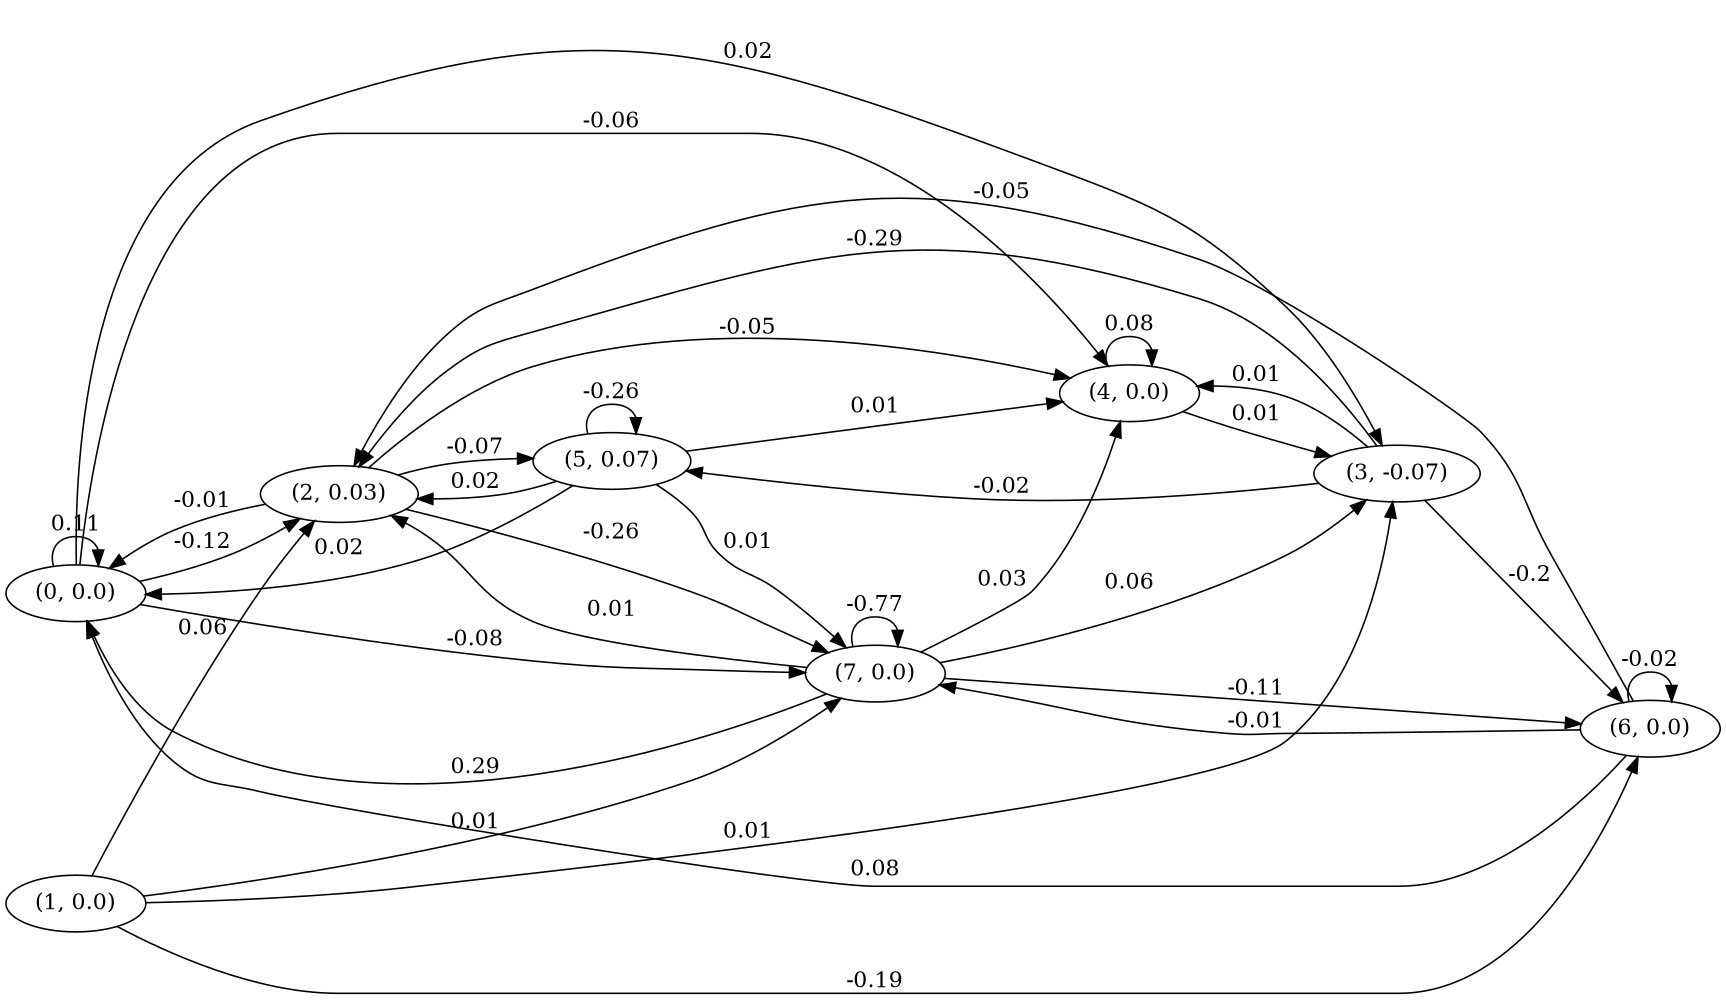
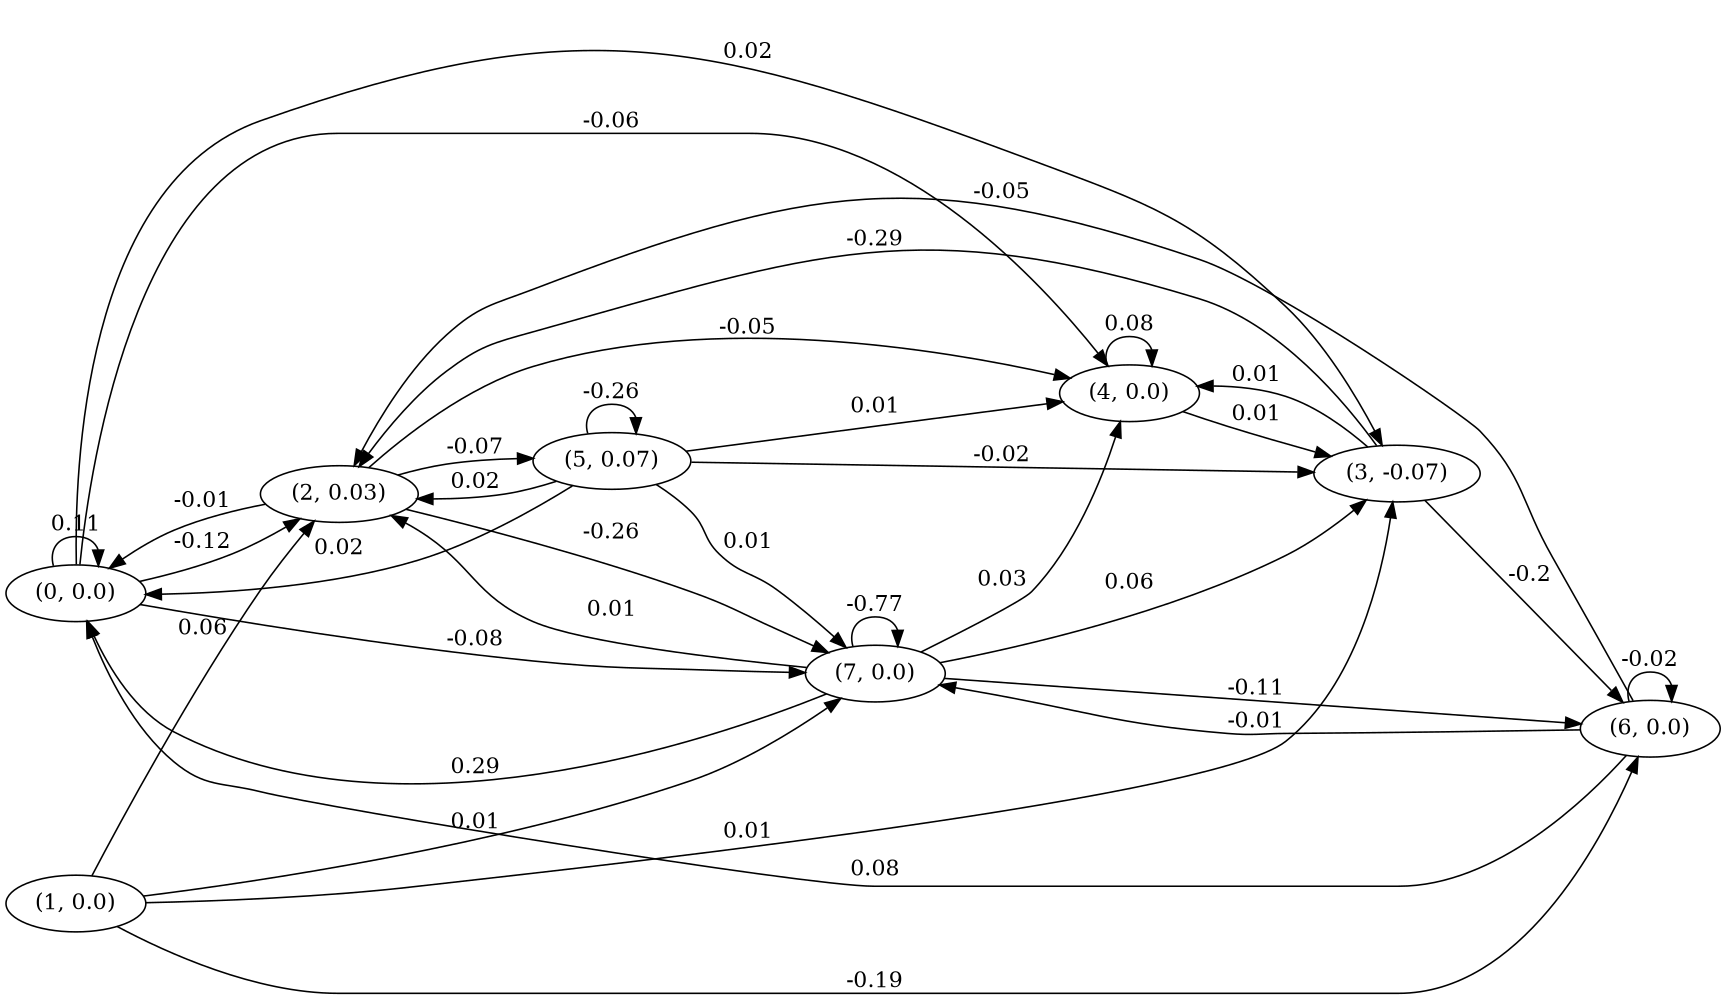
edge "(3, -0.07)" -> "(5, 0.07)": reversed
